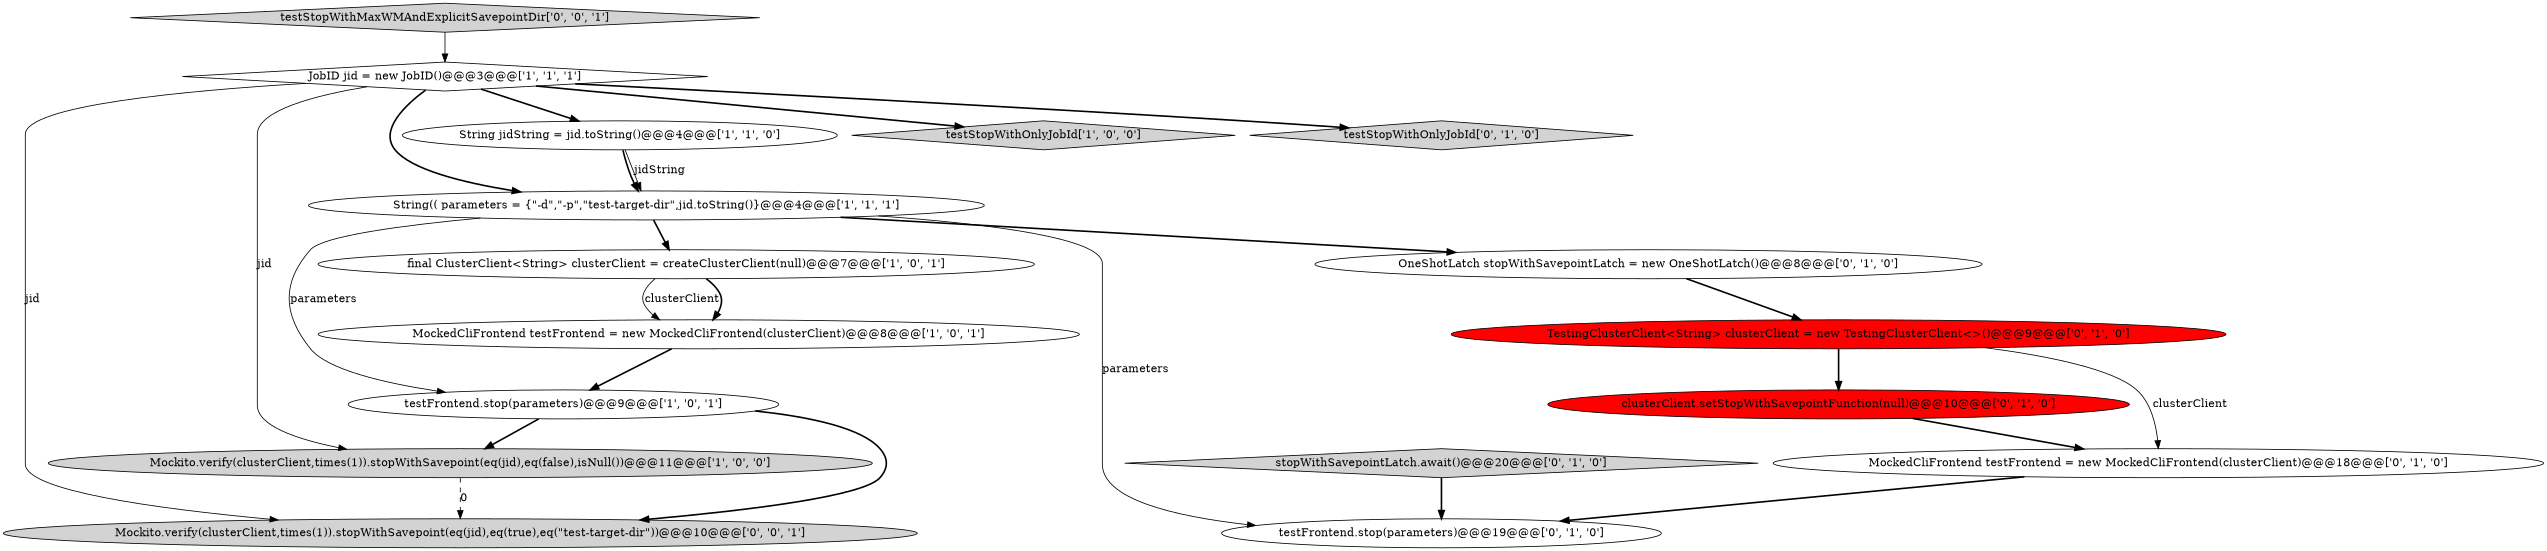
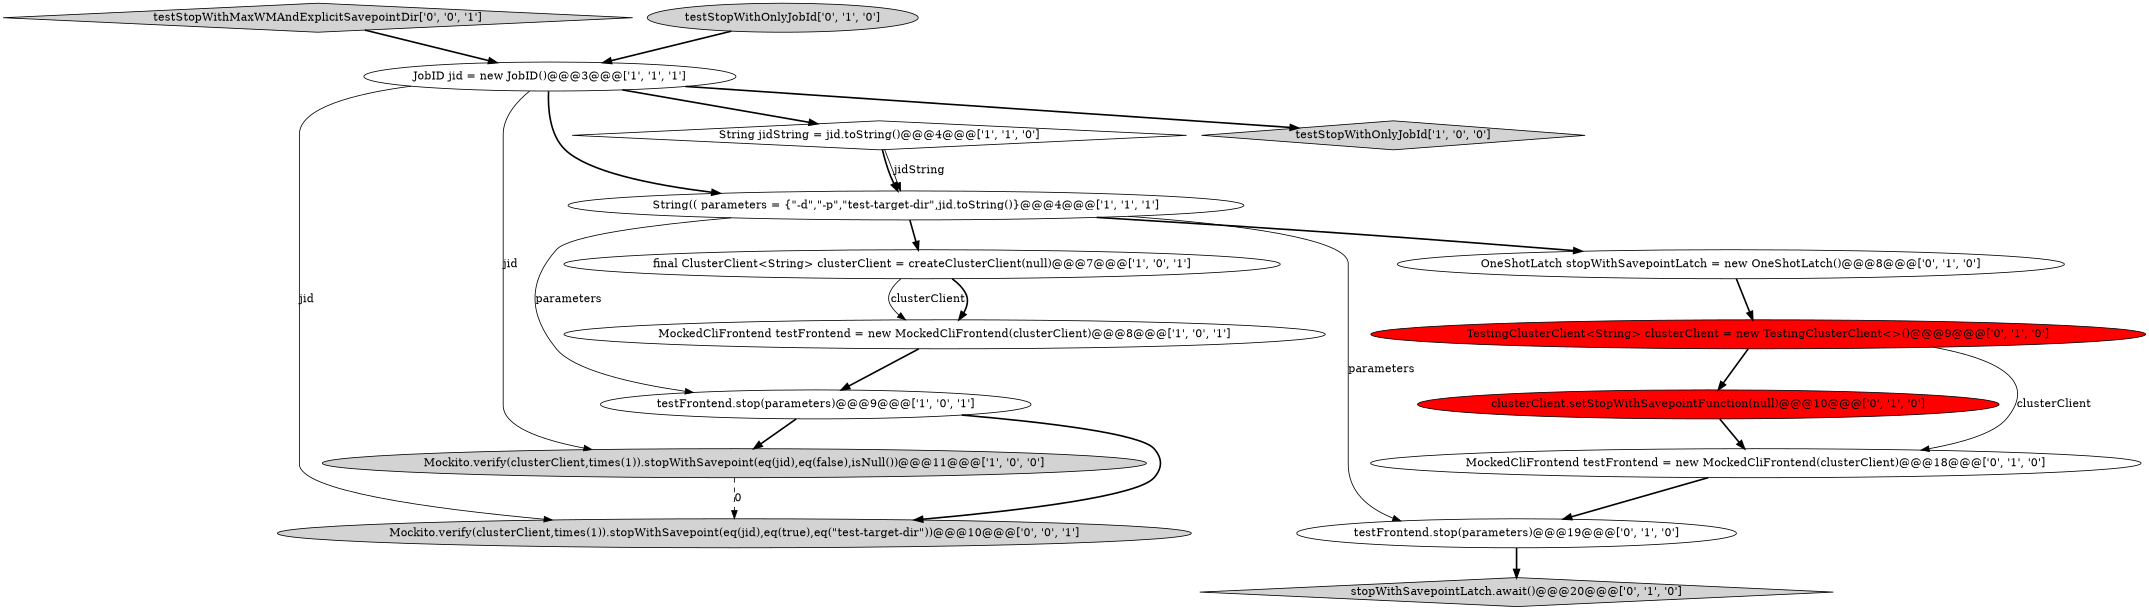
edge "testStopWithMaxWMAndExplicitSavepointDir['0', '0', '1']" -> "JobID jid = new JobID()@@@3@@@['1', '1', '1']": style solid -> bold
node "JobID jid = new JobID()@@@3@@@['1', '1', '1']": shape diamond -> ellipse
edge "JobID jid = new JobID()@@@3@@@['1', '1', '1']" -> "testStopWithOnlyJobId['0', '1', '0']": reversed
node "String jidString = jid.toString()@@@4@@@['1', '1', '0']": shape ellipse -> diamond
node "testStopWithOnlyJobId['0', '1', '0']": shape diamond -> ellipse
edge "stopWithSavepointLatch.await()@@@20@@@['0', '1', '0']" -> "testFrontend.stop(parameters)@@@19@@@['0', '1', '0']": reversed
